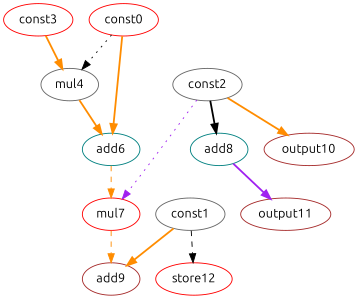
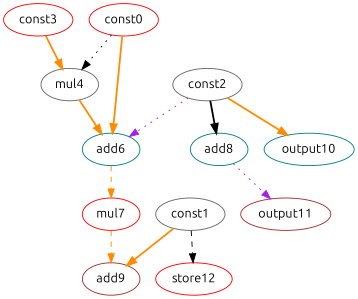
edge "const2" -> "mul7": now "const2" -> "add6"
node "output10": color brown -> teal
edge "add8" -> "output11": style bold -> dotted
